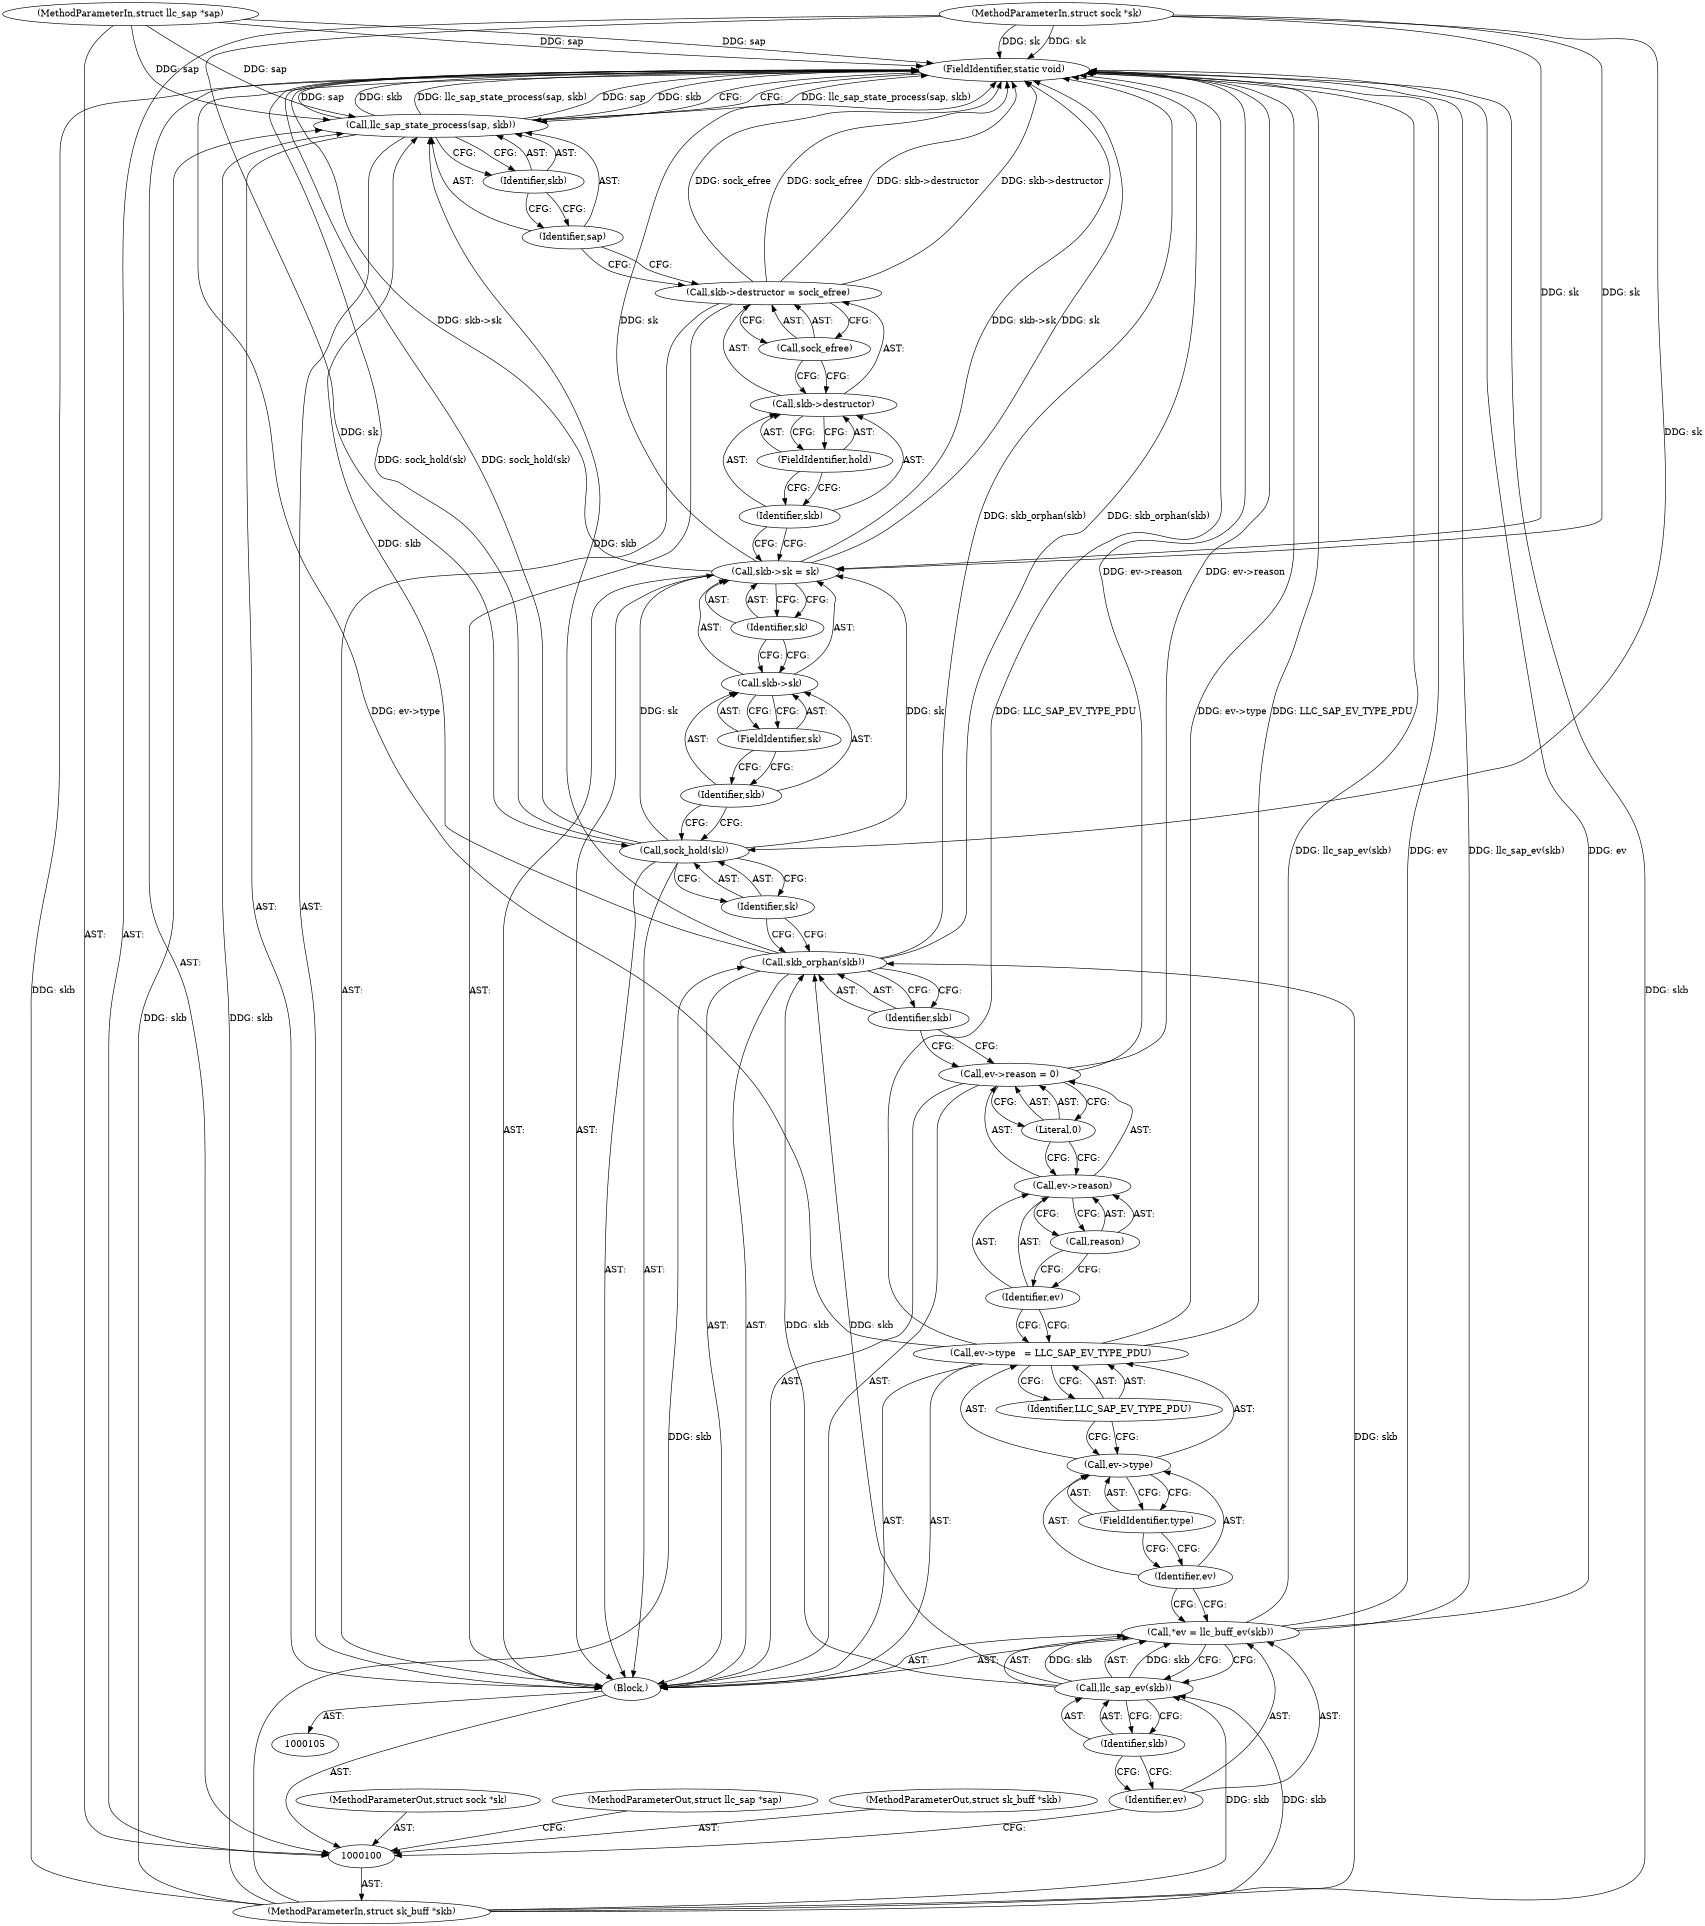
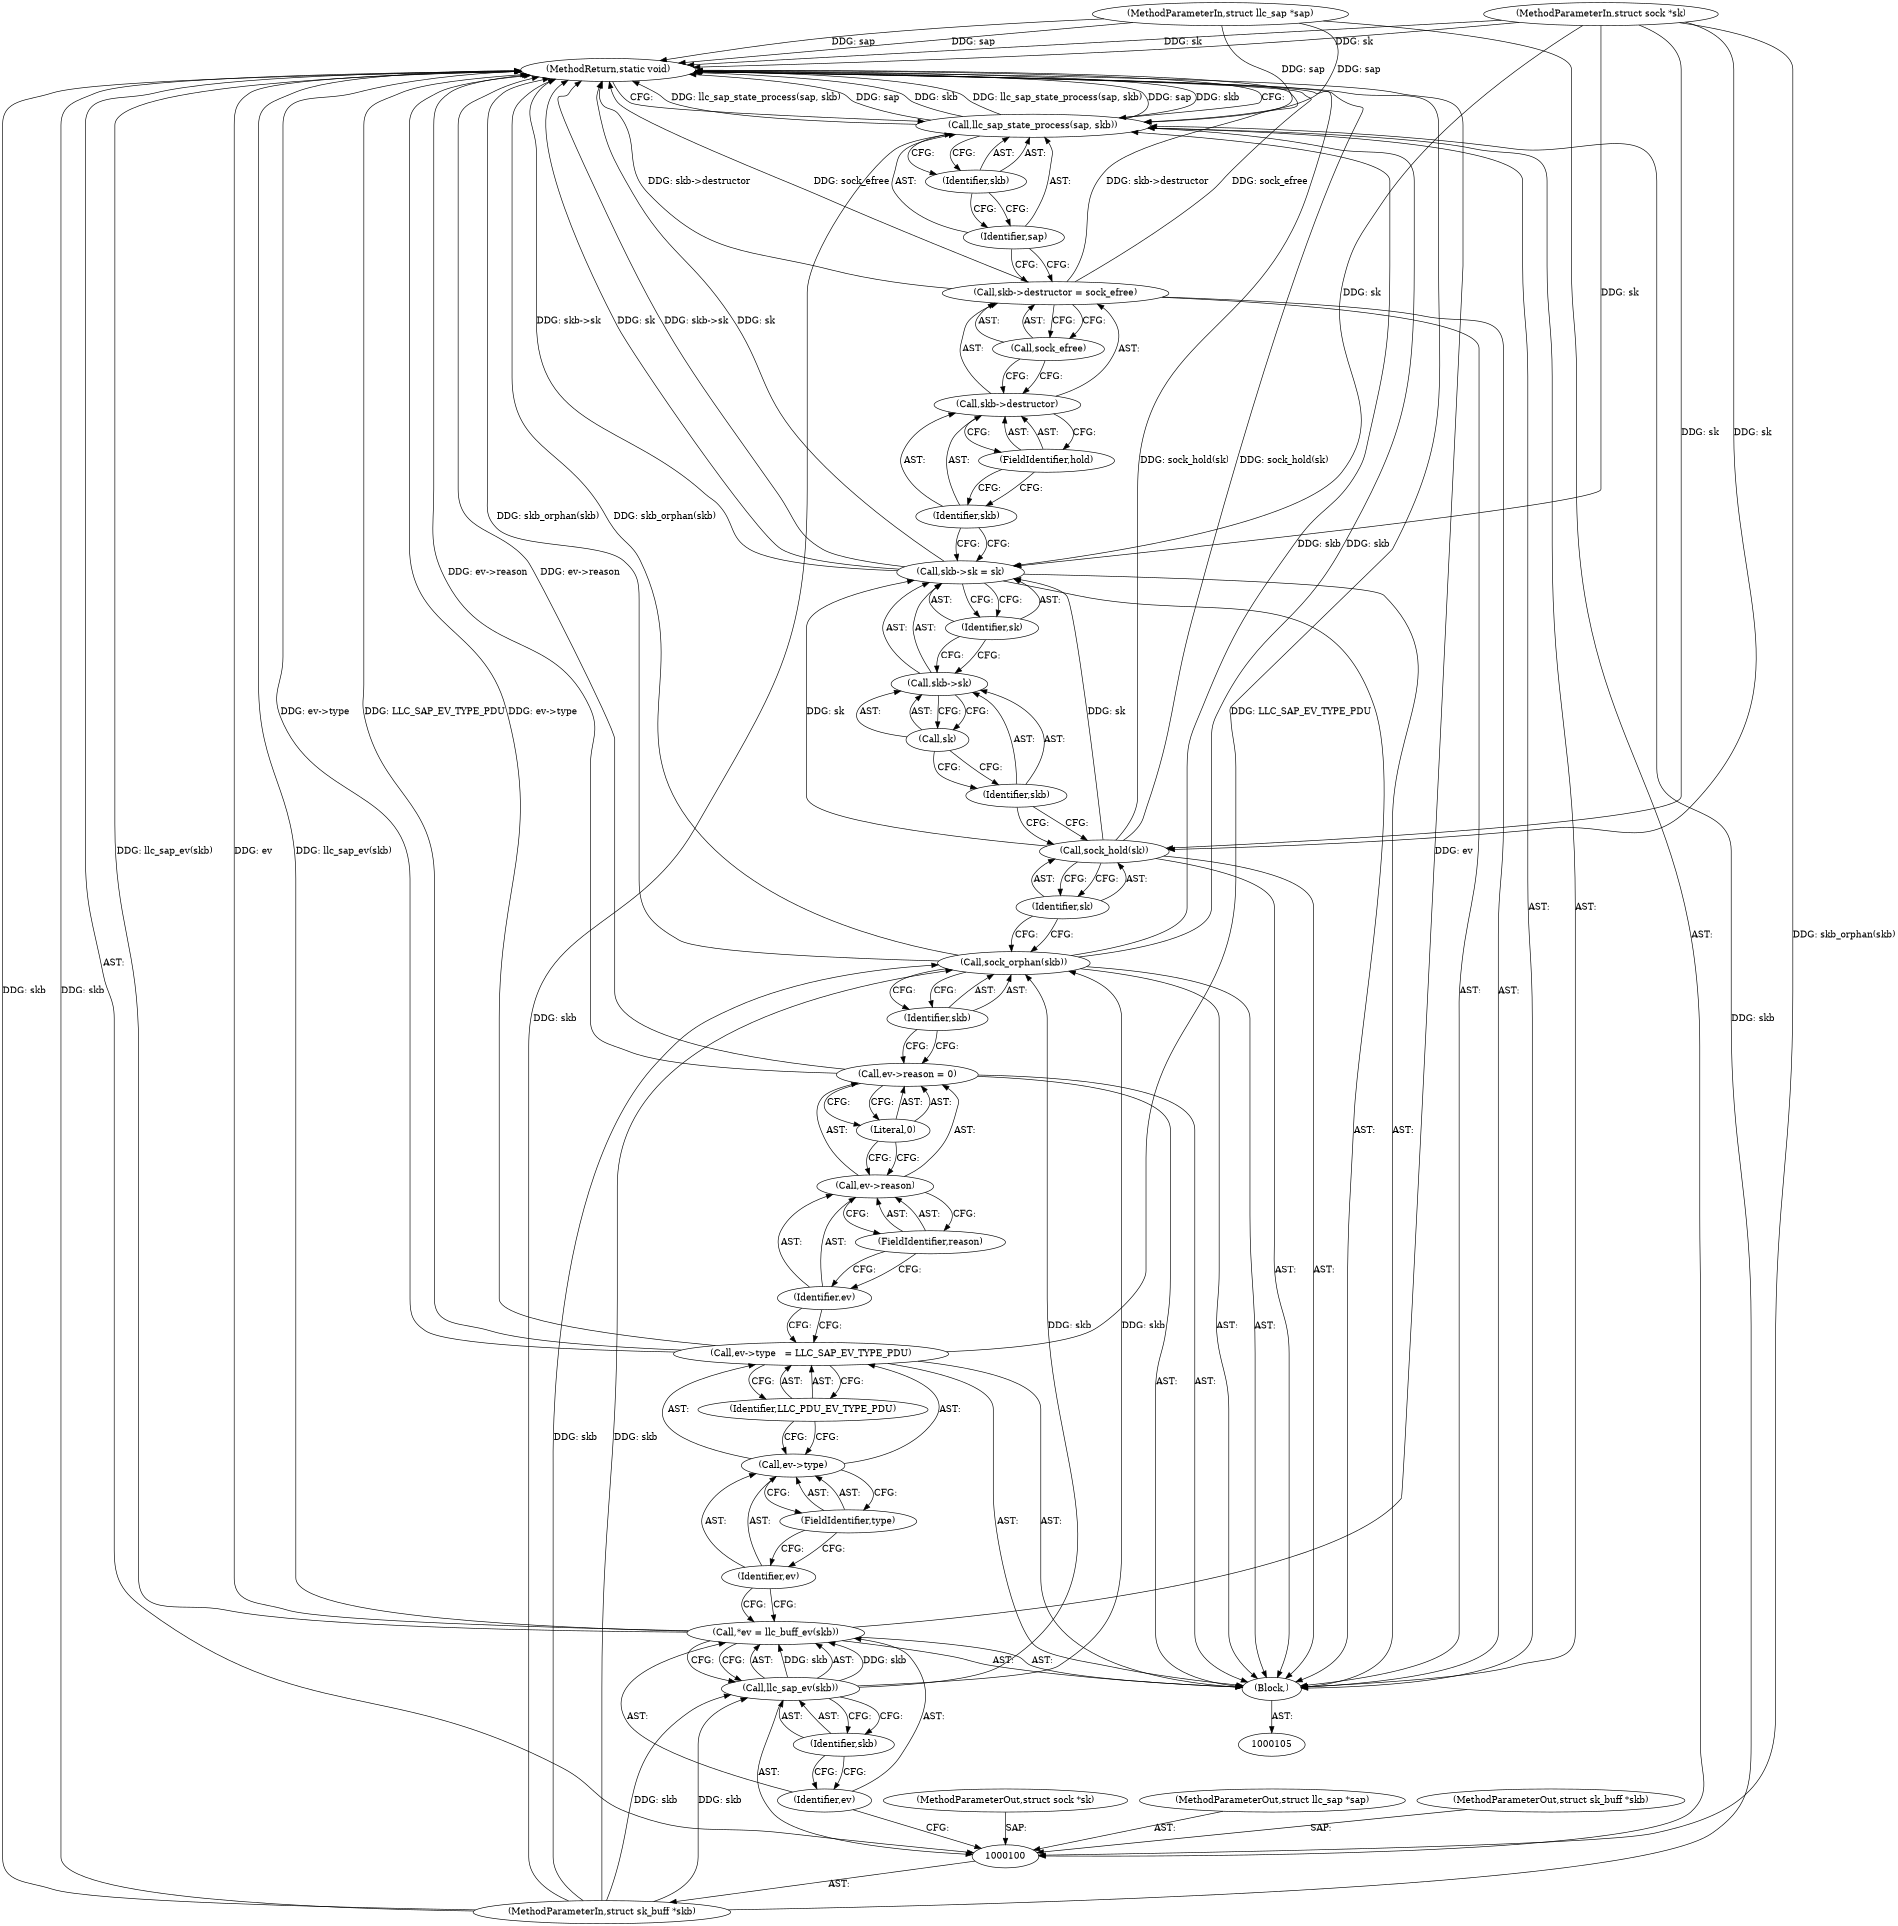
node "(FieldIdentifier,static void)": label "(FieldIdentifier,static void)" -> "(MethodReturn,static void)"
node "(FieldIdentifier,sk)": label "(FieldIdentifier,sk)" -> "(Call,sk)"
edge "(MethodParameterIn,struct sock *sk)" -> "1000100": label "AST: " -> "DDG: skb_orphan(skb)"
node "(Call,skb_orphan(skb))": label "(Call,skb_orphan(skb))" -> "(Call,sock_orphan(skb))"
node "(Call,reason)": label "(Call,reason)" -> "(FieldIdentifier,reason)"
node "(Identifier,LLC_SAP_EV_TYPE_PDU)": label "(Identifier,LLC_SAP_EV_TYPE_PDU)" -> "(Identifier,LLC_PDU_EV_TYPE_PDU)"
edge "(Block,)" -> "1000100": now "(Call,llc_sap_ev(skb))" -> "1000100"
edge "(MethodParameterOut,struct sock *sk)" -> "1000100": label "AST: " -> "SAP: "
edge "(MethodParameterOut,struct llc_sap *sap)" -> "1000100": label "CFG: " -> "AST: "
edge "(MethodParameterOut,struct sk_buff *skb)" -> "1000100": label "AST: " -> "SAP: "
